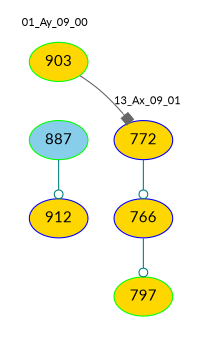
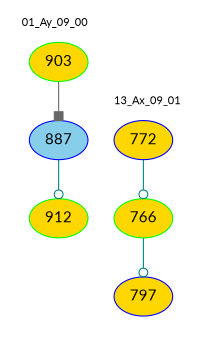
edge "903" -> "772": now "903" -> "887"
node "887": color green -> blue
node "912": color blue -> green
node "766": color blue -> green
node "797": color green -> blue
